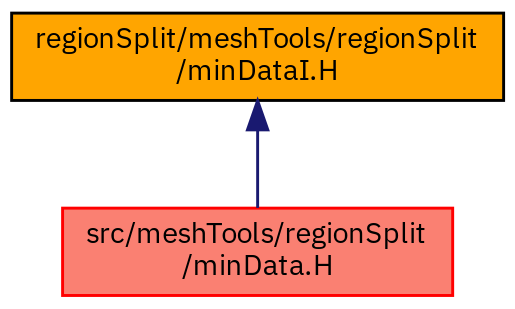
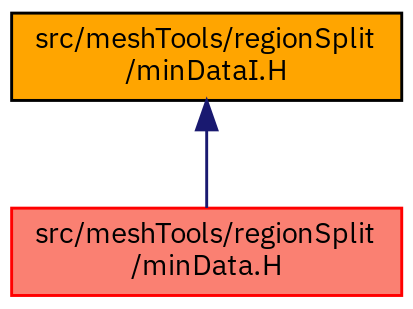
node "regionSplit/meshTools/regionSplit /minDataI.H": label "regionSplit/meshTools/regionSplit /minDataI.H" -> "src/meshTools/regionSplit /minDataI.H"
